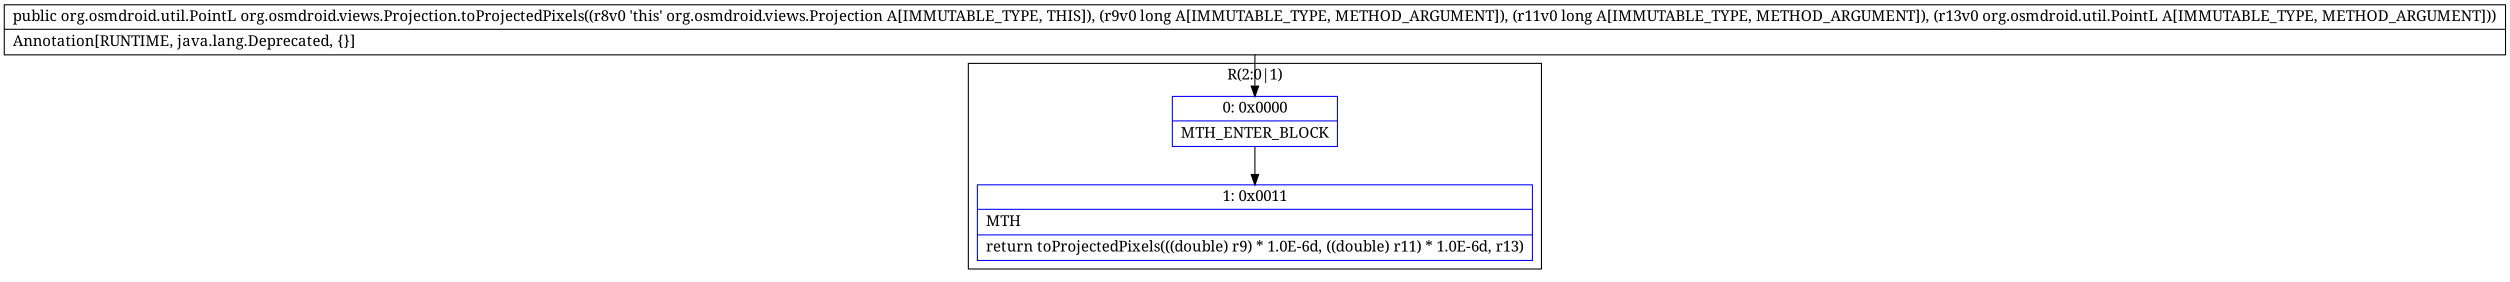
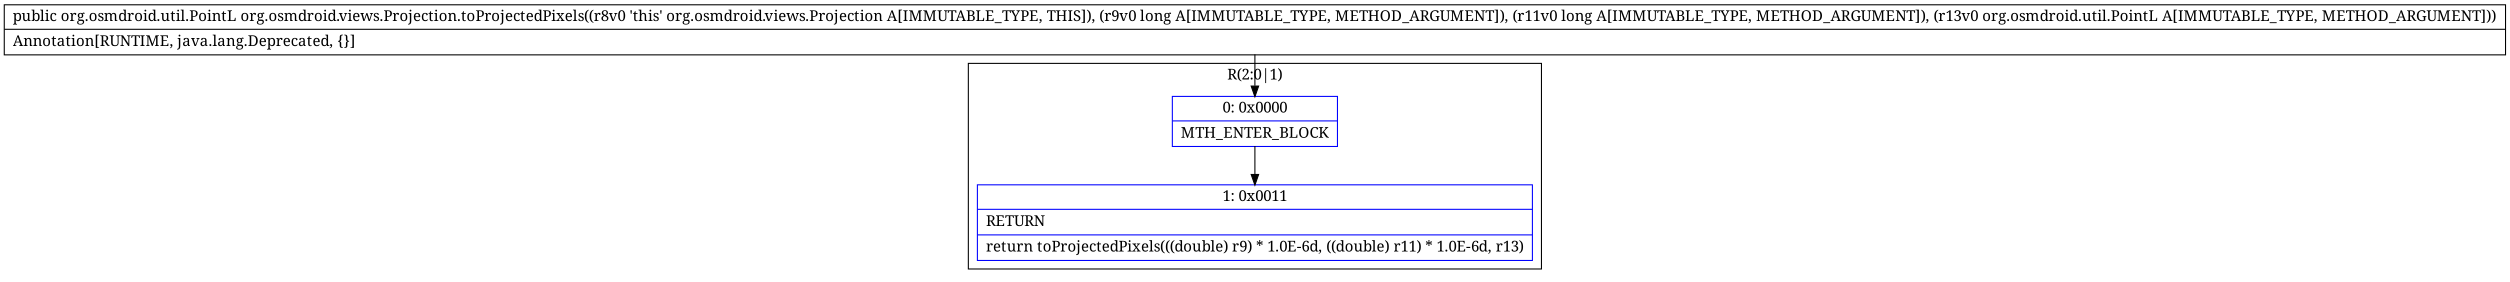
node "1: 0x0011": text "MTH" -> "RETURN"
